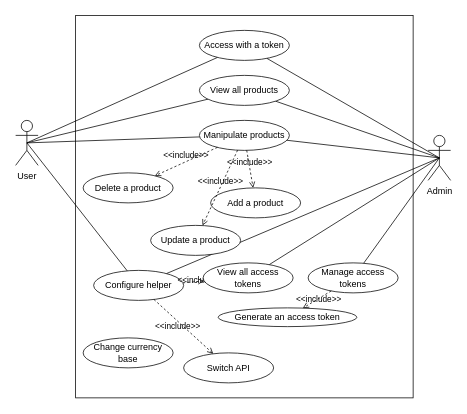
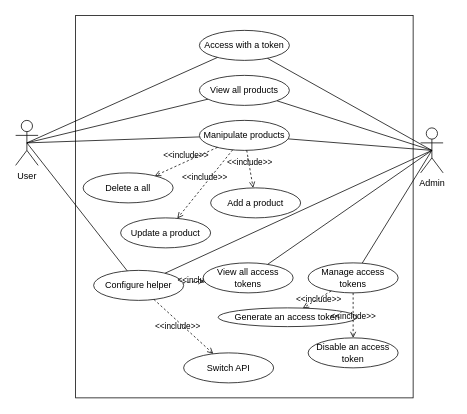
node "Admin": moved (439, 158) -> (432, 150)
node "Delete a product": label "Delete a product" -> "Delete a all"
node "Update a product": moved (195, 240) -> (165, 233)
edge "Manage access tokens" -> "Disable an access token": added, label "<<include>>"
node "Change currency base": removed
node "Disable an access token": added
